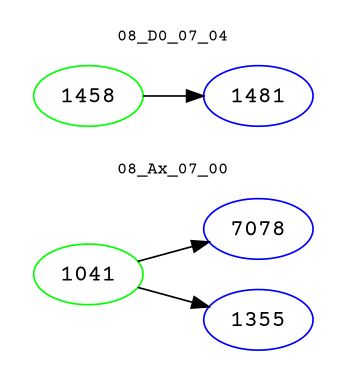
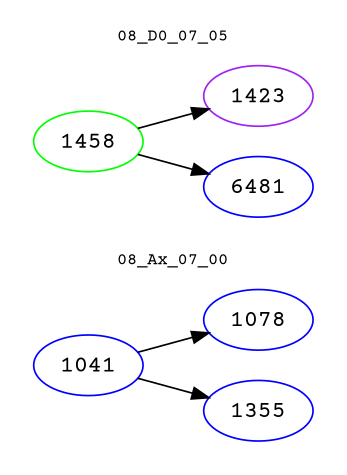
cluster "08_D0_07_04": label "08_D0_07_04" -> "08_D0_07_05"
node "1481": label "1481" -> "6481"
node "1423": added
node "7078": label "7078" -> "1078"
node "1041": color green -> blue
